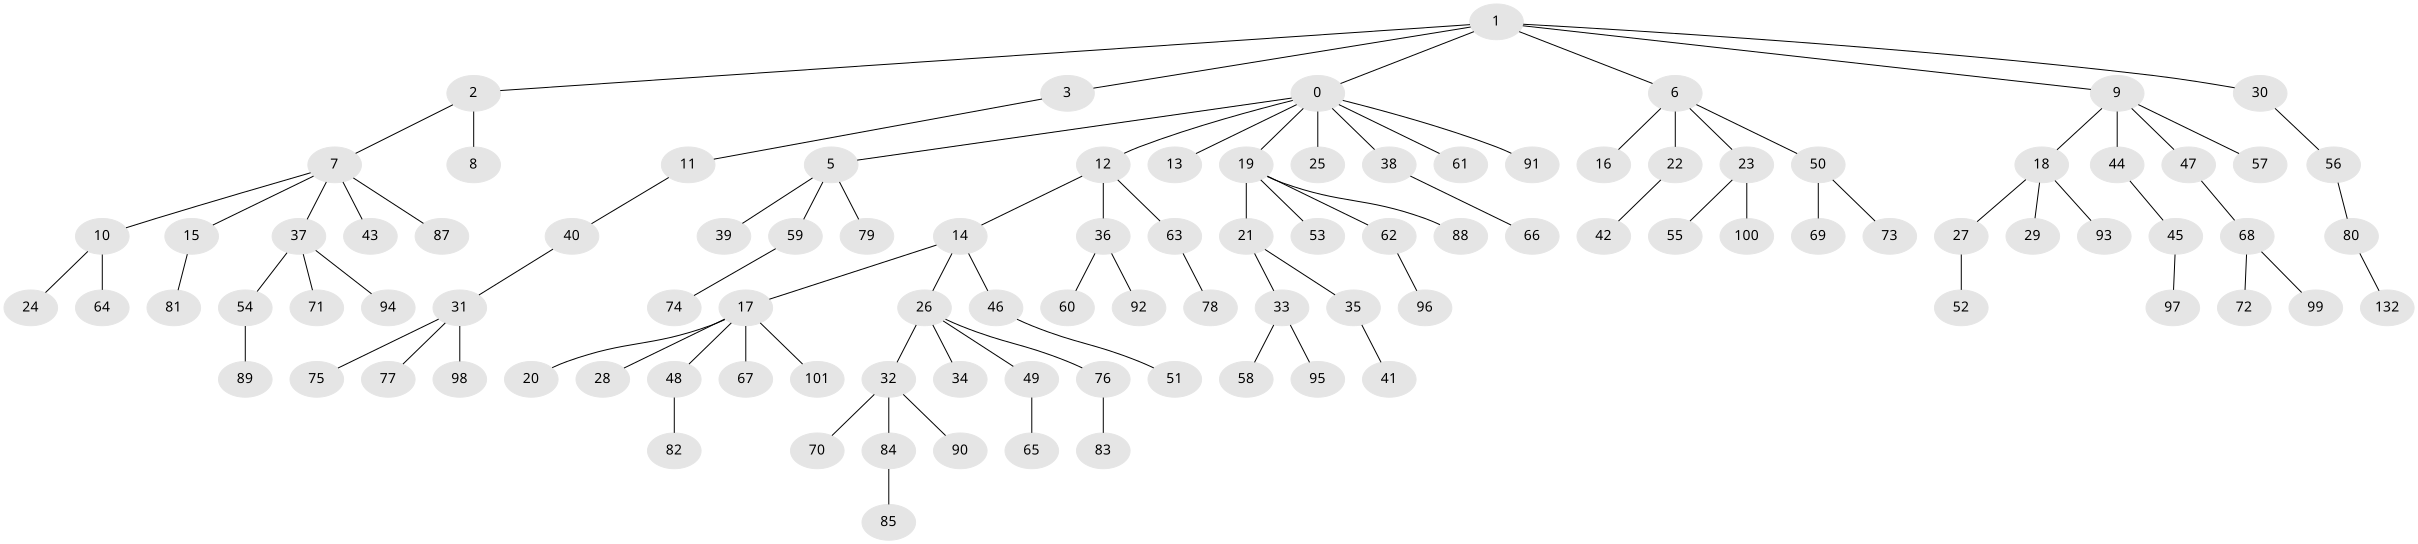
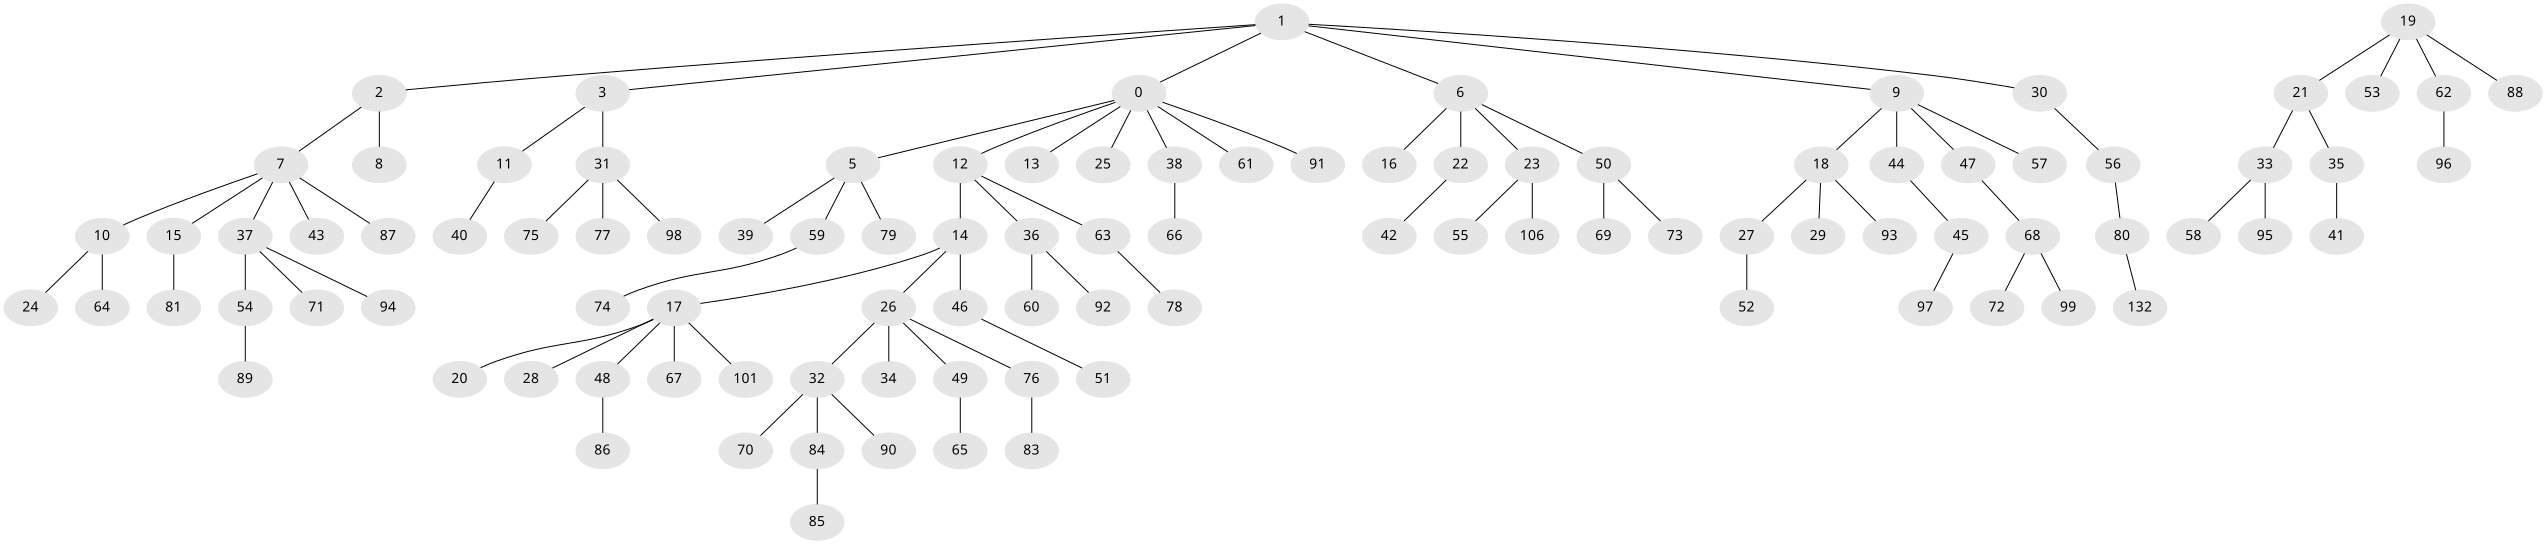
edge "0" -- "19": removed
node "100": label "100" -> "106"
edge "40" -- "31": now "3" -- "31"
node "82": label "82" -> "86"
